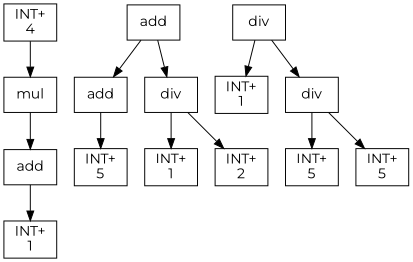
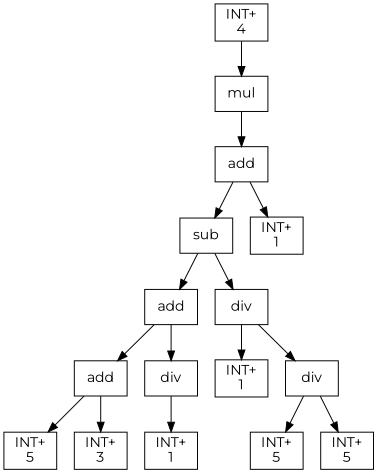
node "INT+ 2": removed
node "sub": added
node "INT+ 3": added
